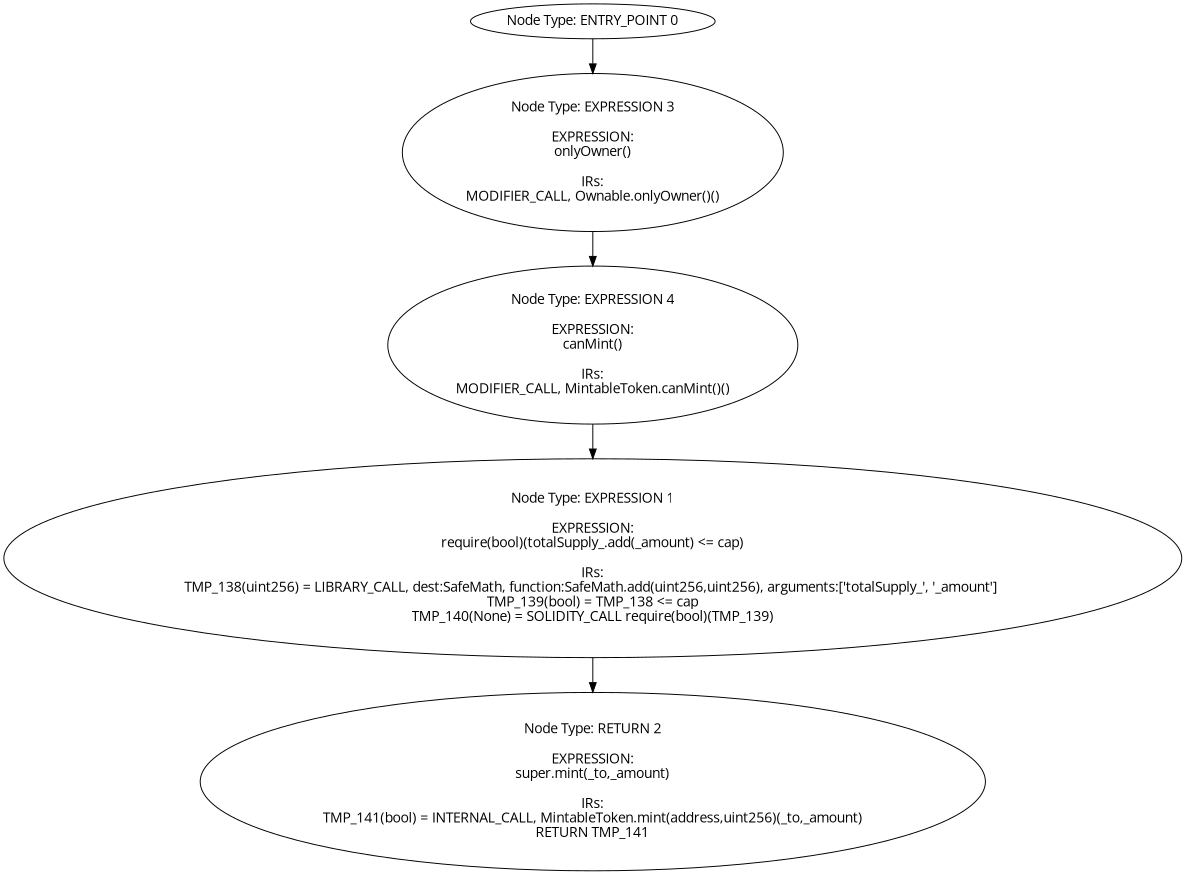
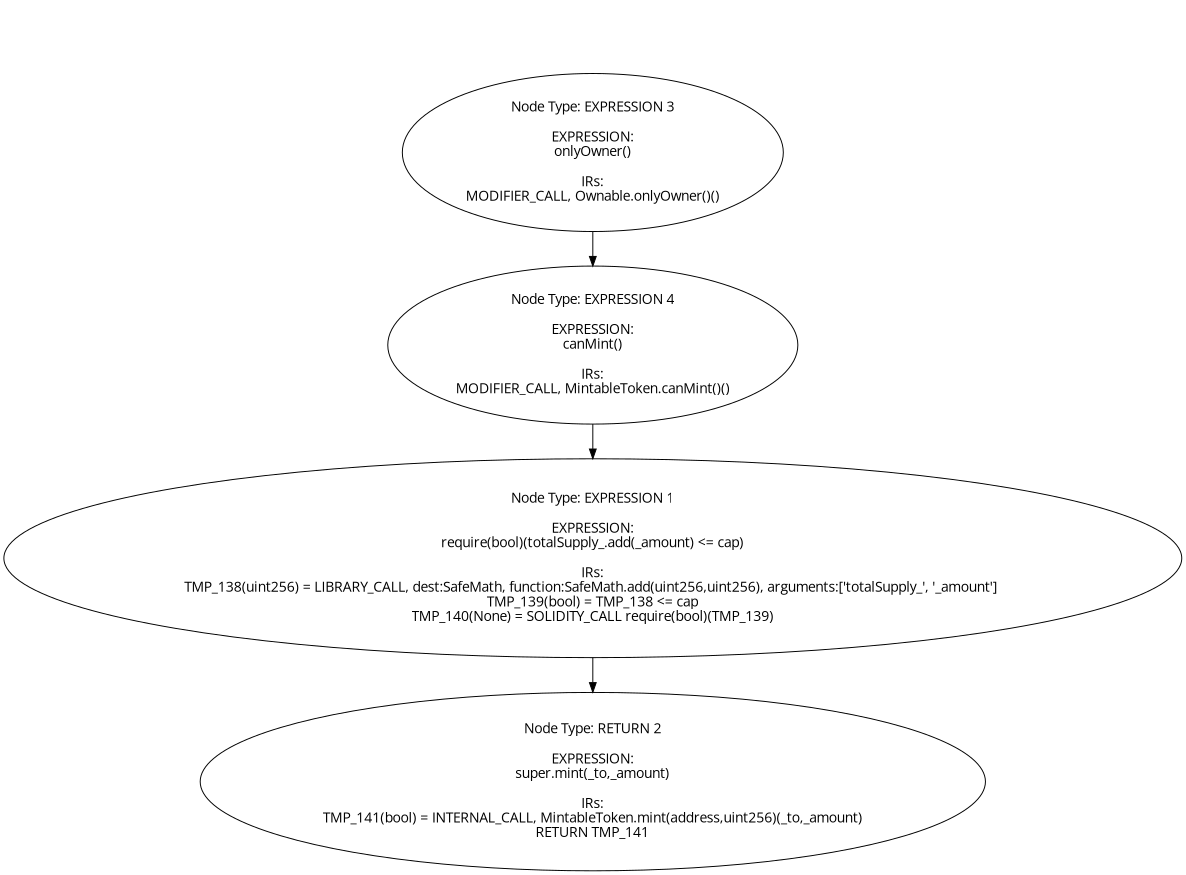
node "Node Type: ENTRY_POINT 0": removed
